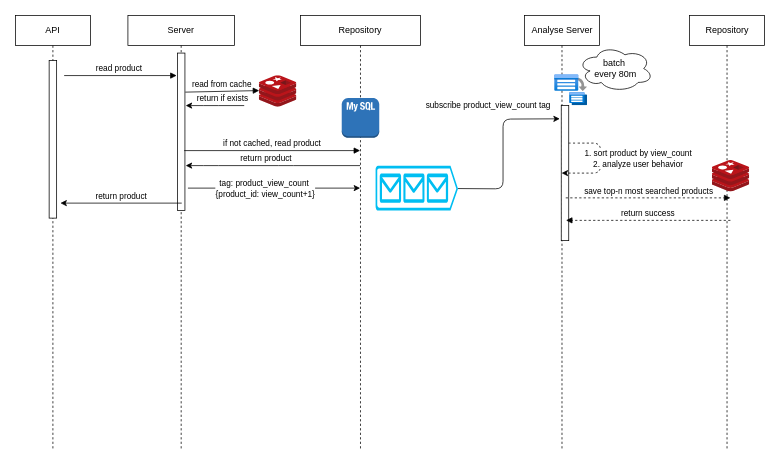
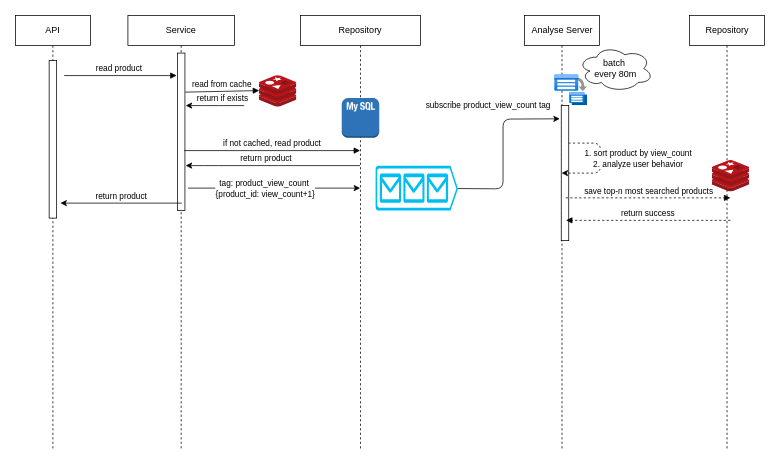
node "Server": label "Server" -> "Service"
